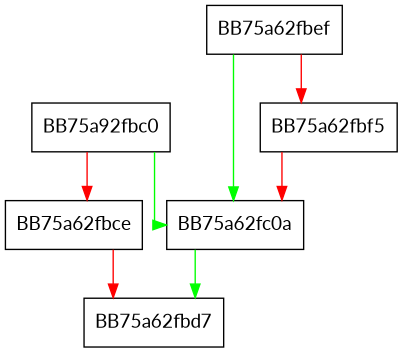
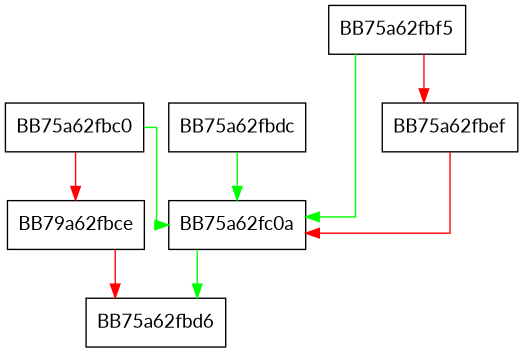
edge "BB75a62fbef" -> "BB75a62fbf5": reversed
edge "BB75a62fbef" -> "BB75a62fc0a": color green -> red
node "BB75a92fbc0": label "BB75a92fbc0" -> "BB75a62fbc0"
node "BB75a62fbdc": added
edge "BB75a62fbf5" -> "BB75a62fc0a": color red -> green
node "BB75a62fbce": label "BB75a62fbce" -> "BB79a62fbce"
node "BB75a62fbd7": label "BB75a62fbd7" -> "BB75a62fbd6"
